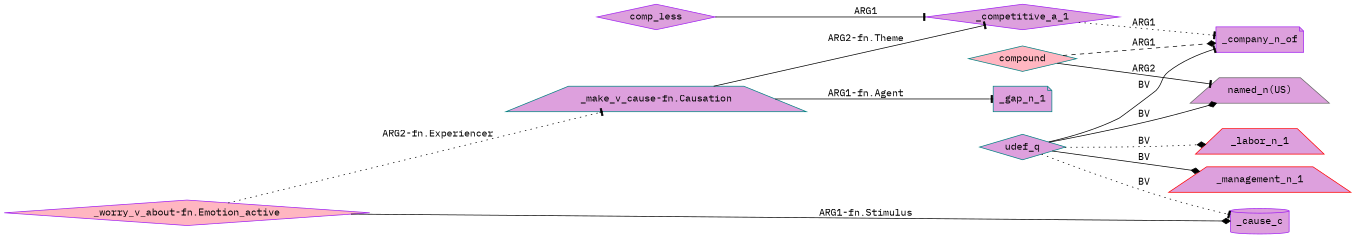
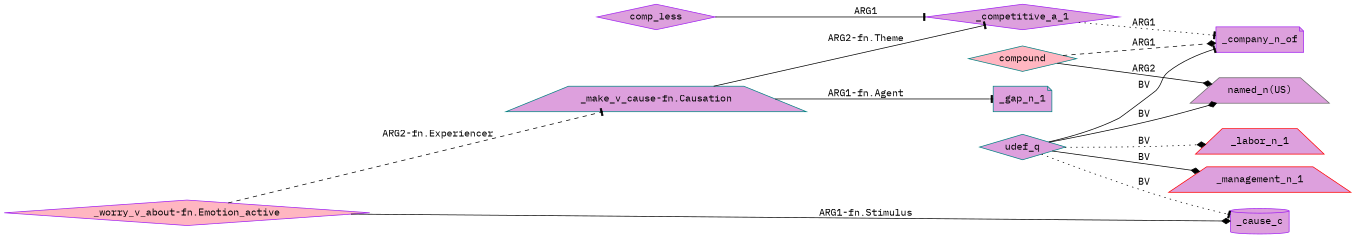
edge "compound" -> "named_n(US)": arrowhead tee -> diamond
edge "_worry_v_about-fn.Emotion_active" -> "_make_v_cause-fn.Causation": style dotted -> dashed
